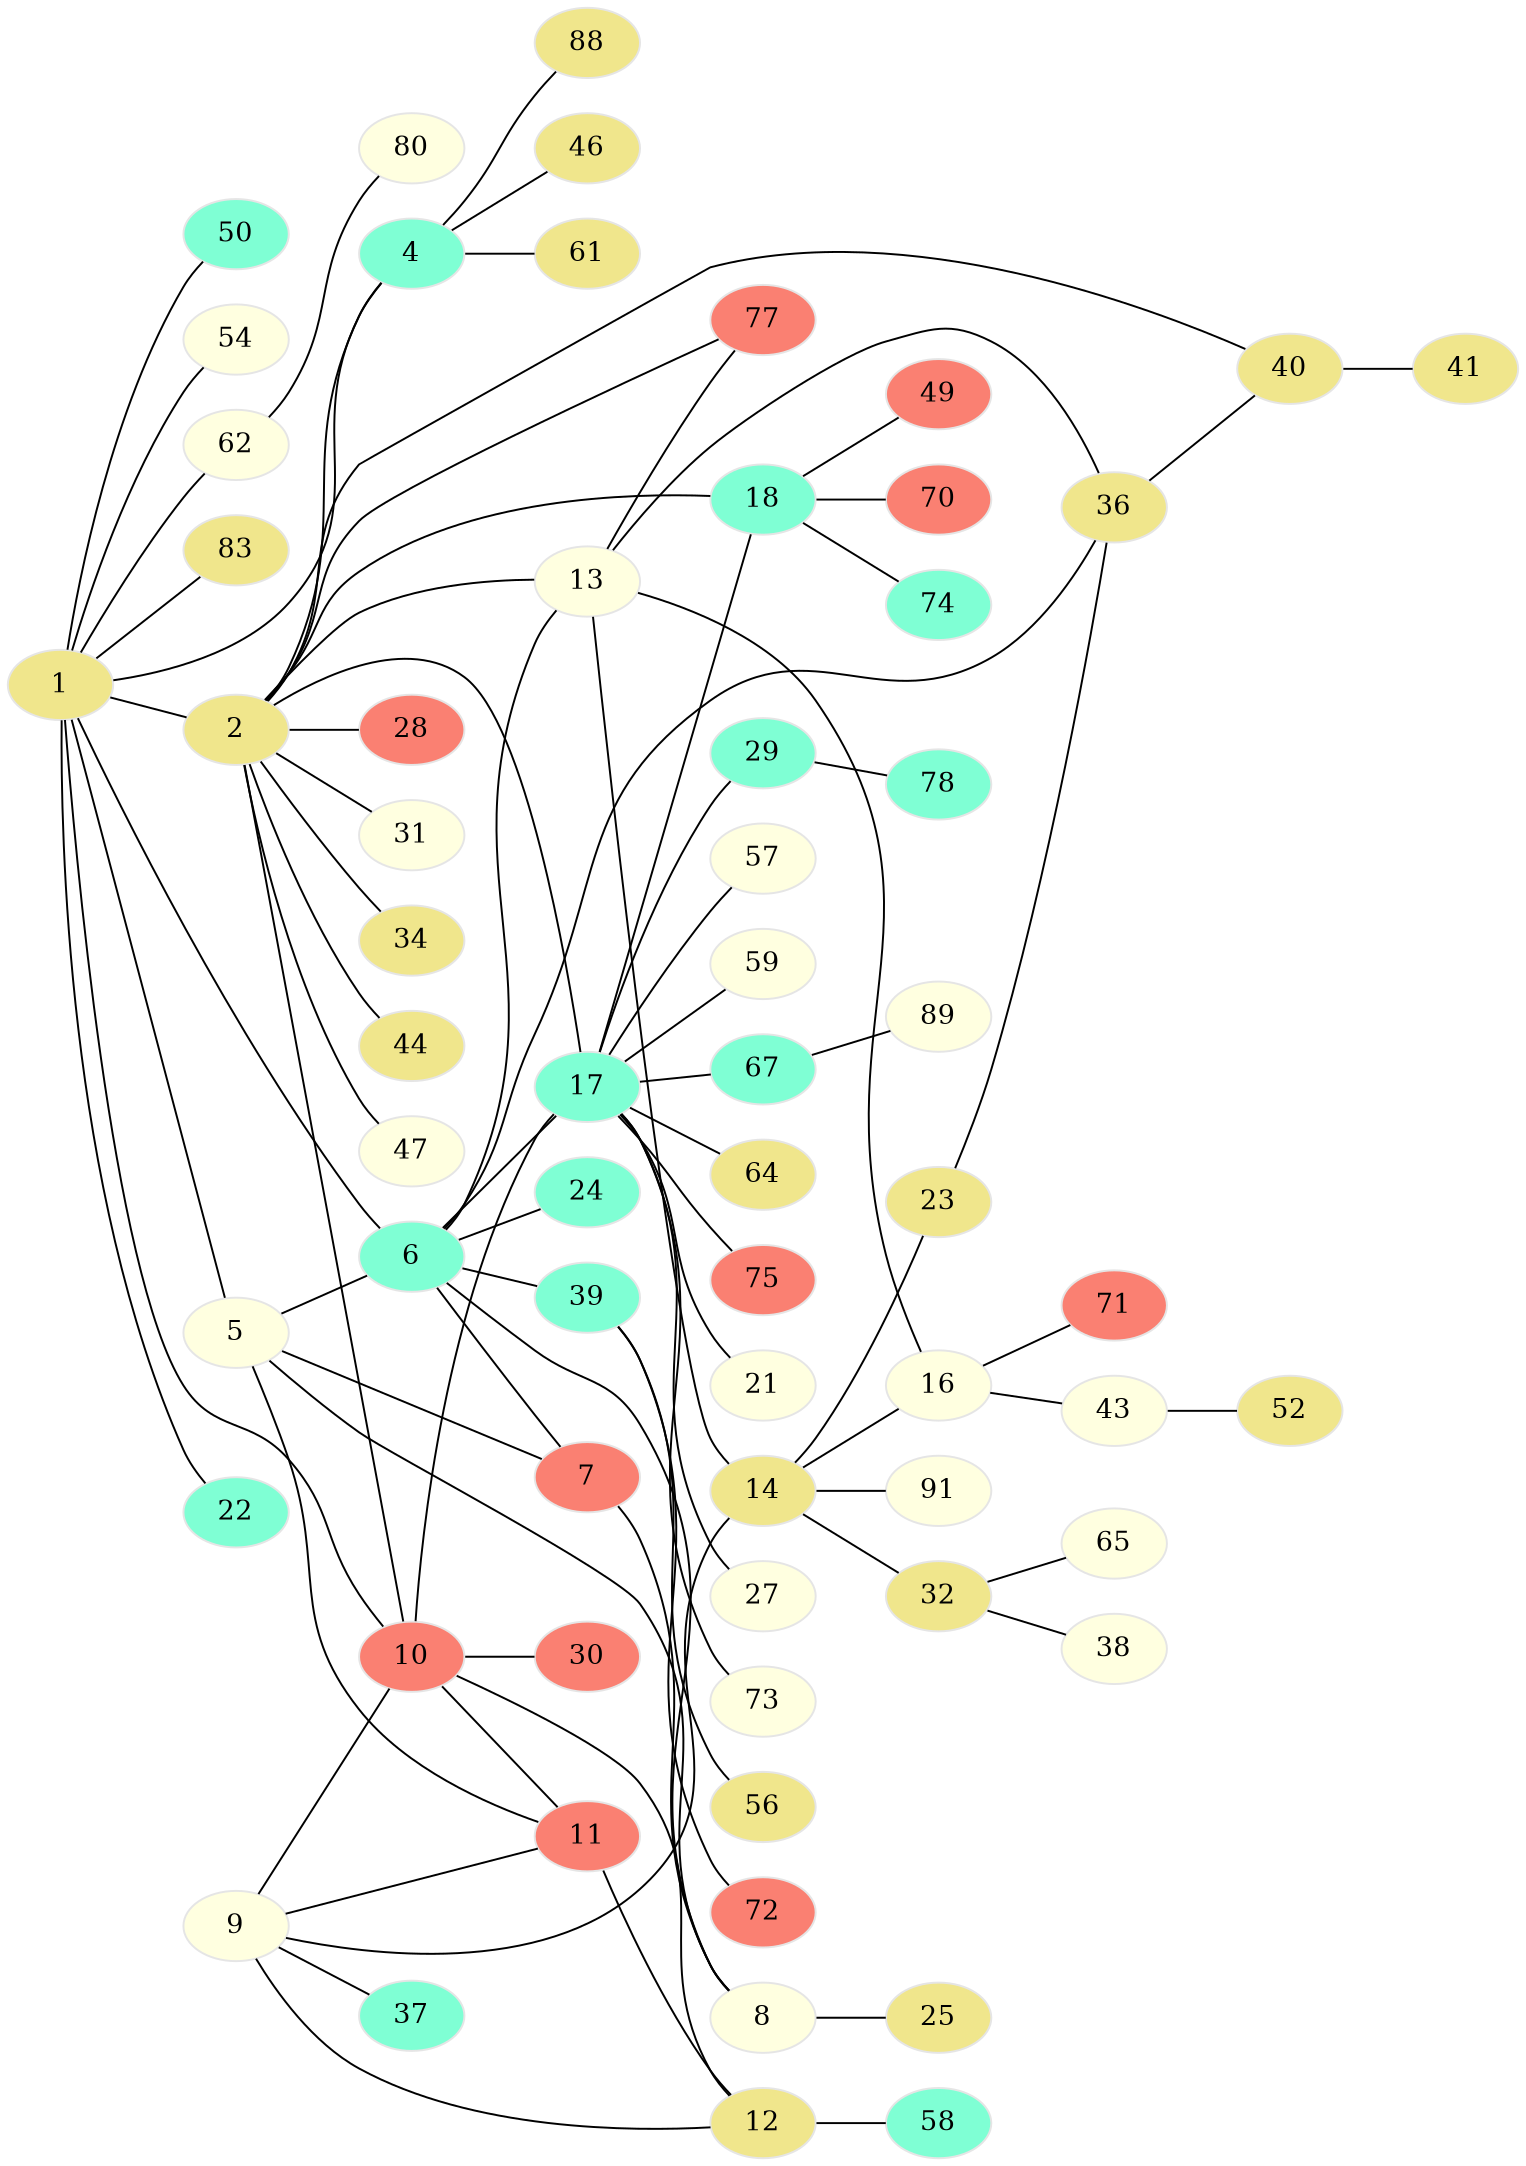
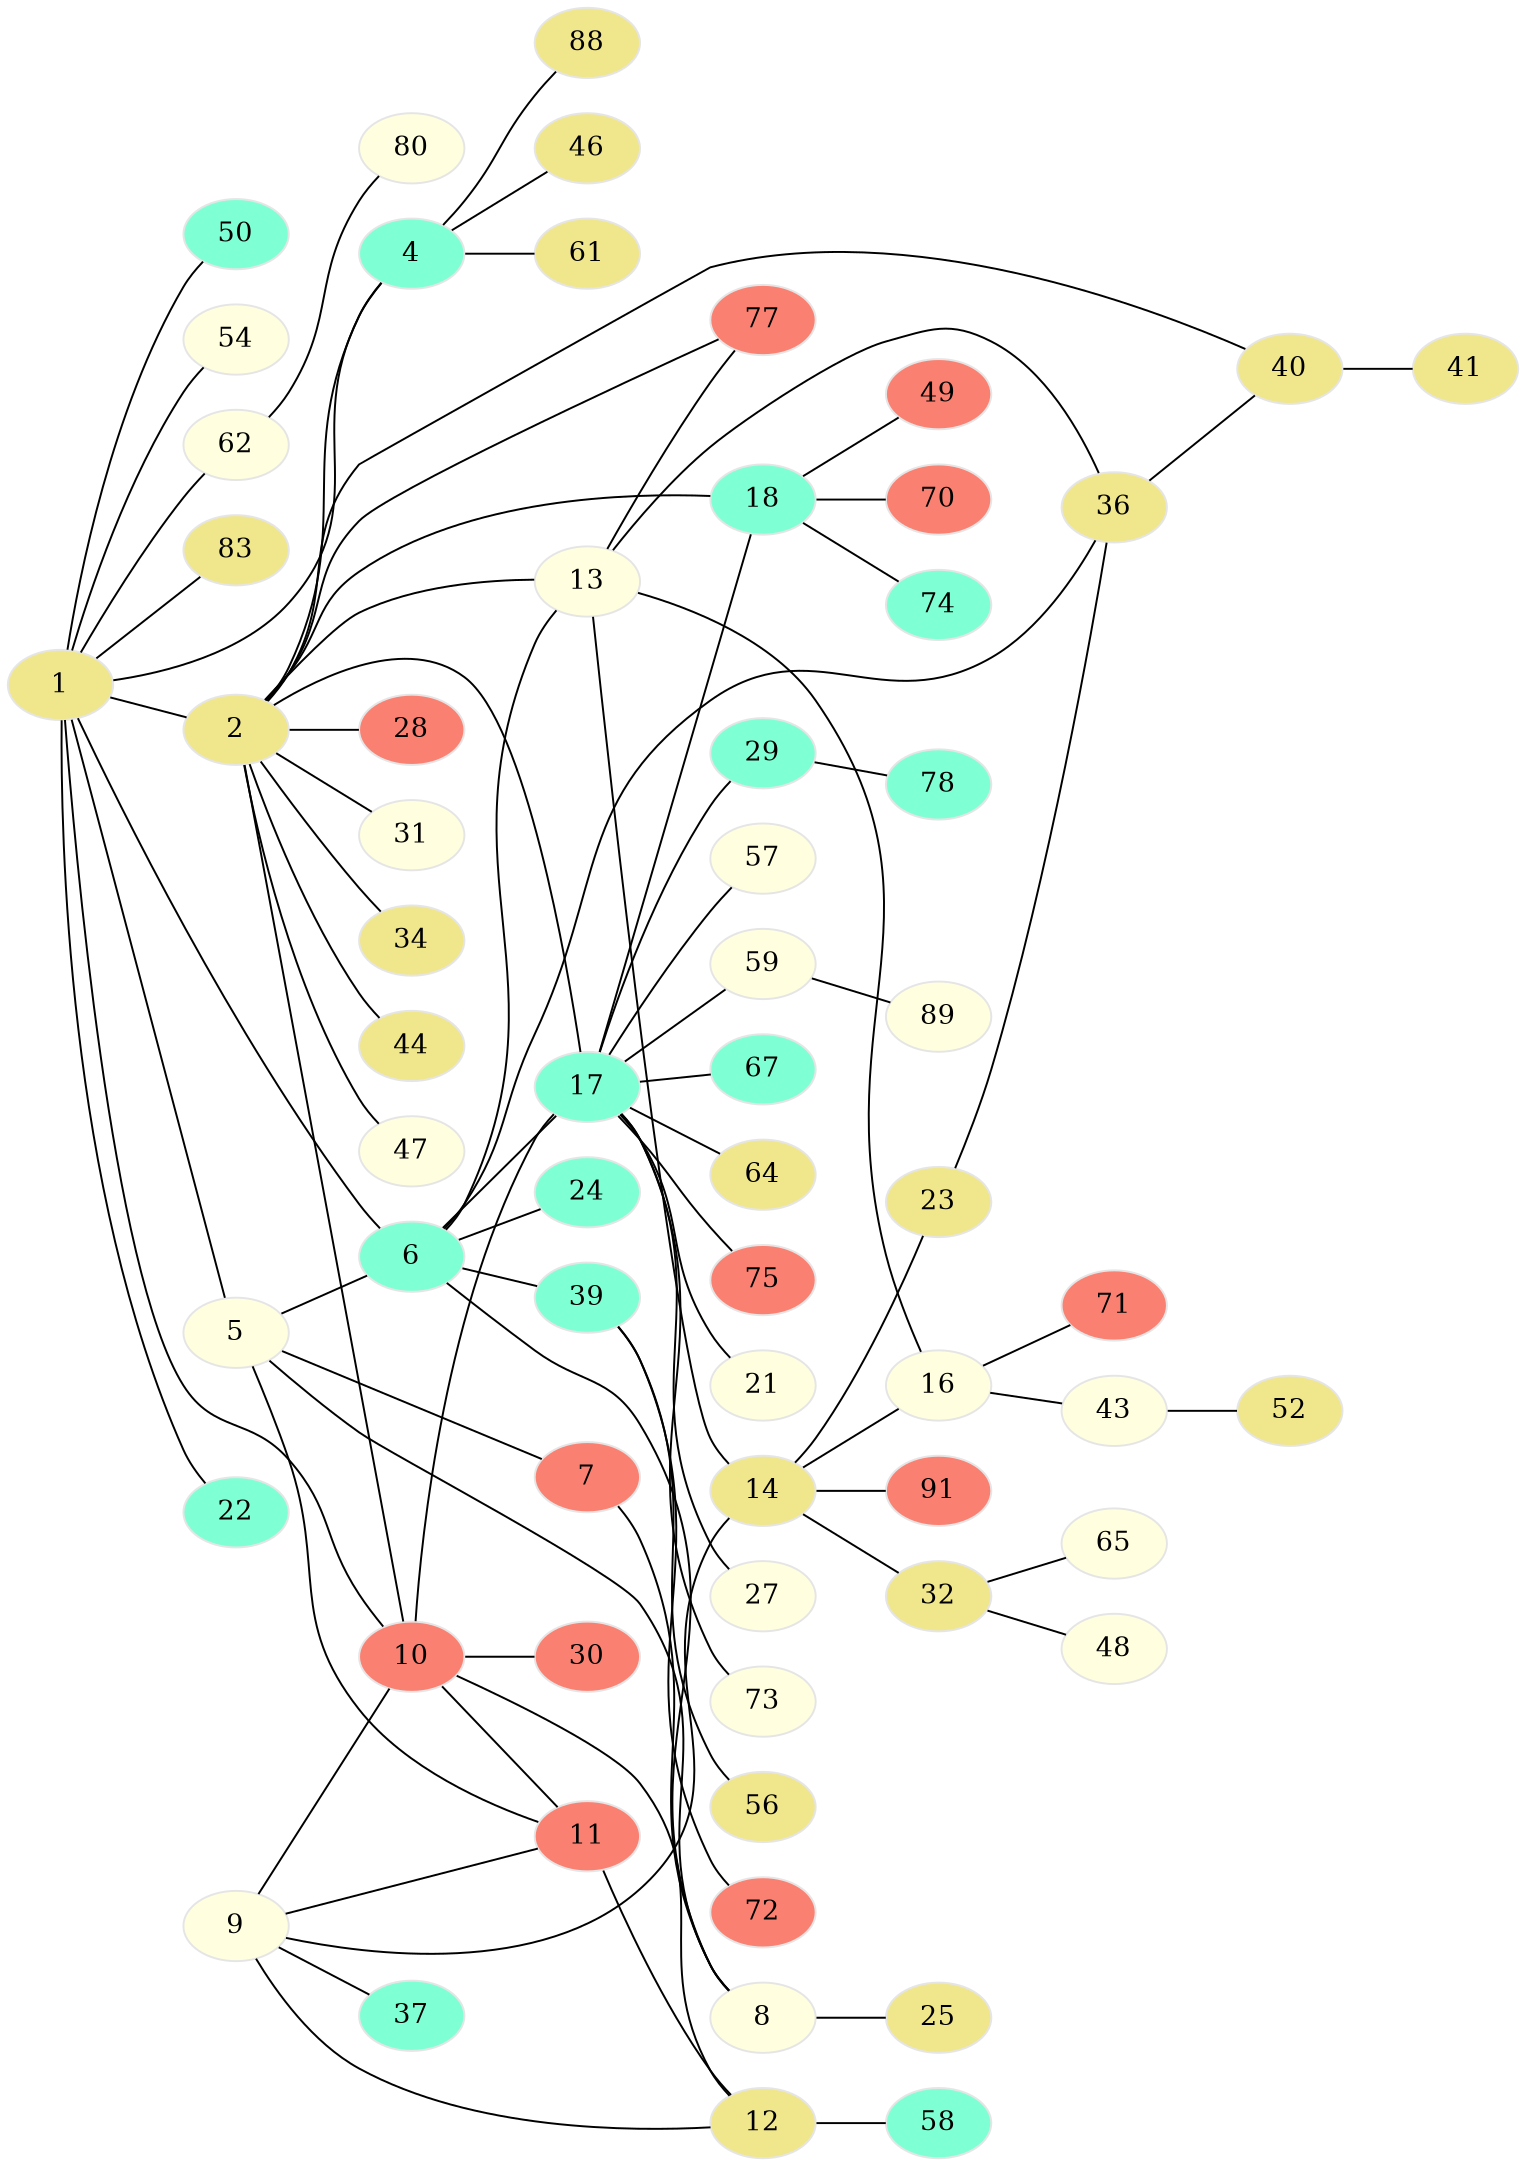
edge "89" -- "67": now "89" -- "59"
edge "6" -- "7": removed
node "91": fillcolor lightyellow -> salmon
node "38": label "38" -> "48"
